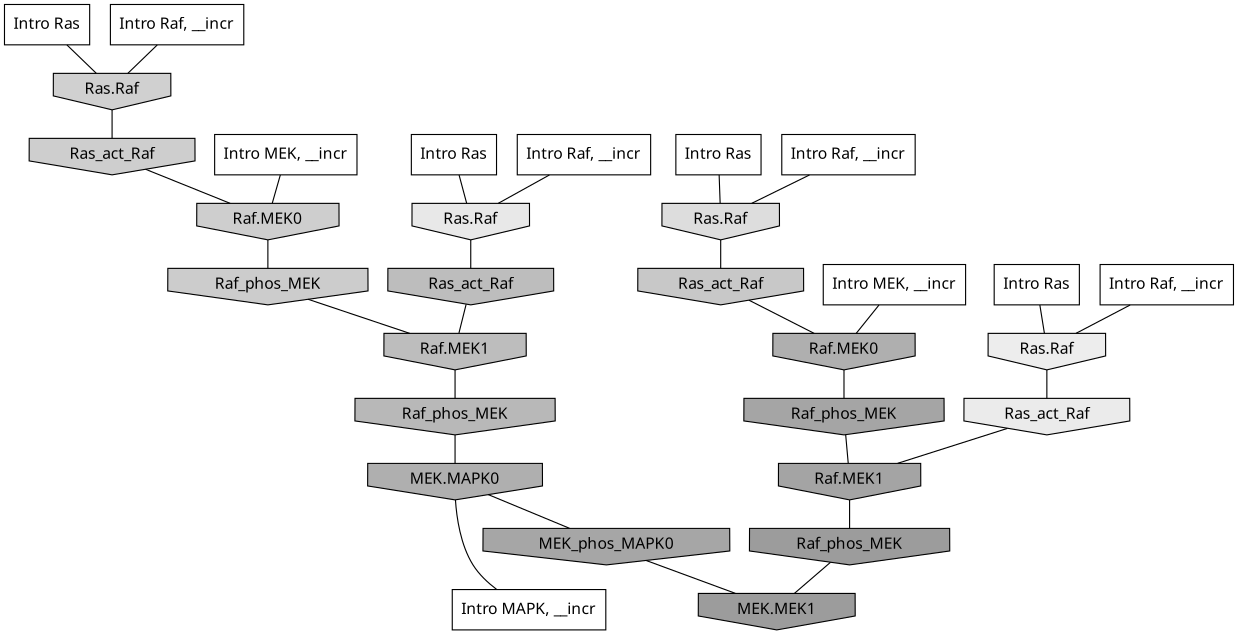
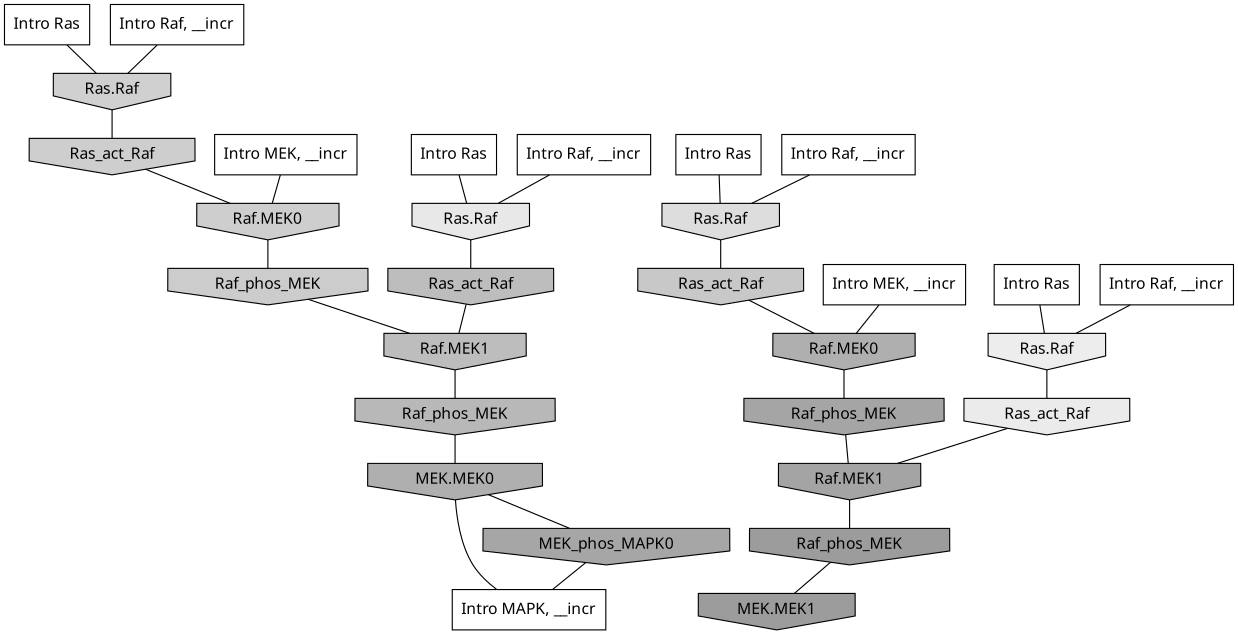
node "MEK.MAPK0": label "MEK.MAPK0" -> "MEK.MEK0"
edge "MEK_phos_MAPK0" -- "MEK.MEK1": now "MEK_phos_MAPK0" -- "Intro MAPK, __incr"
